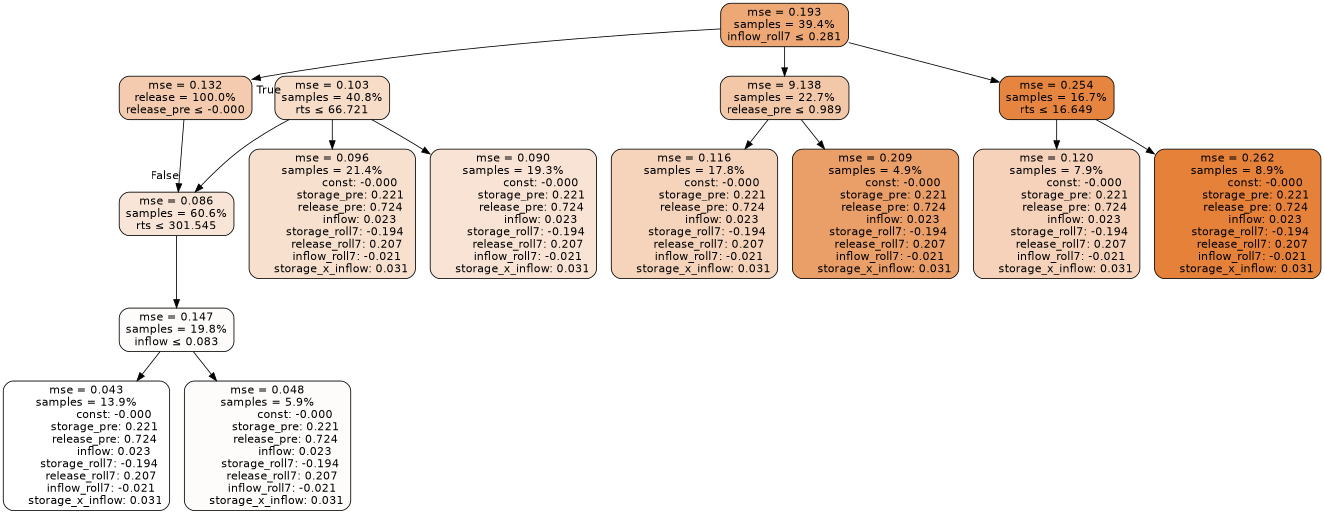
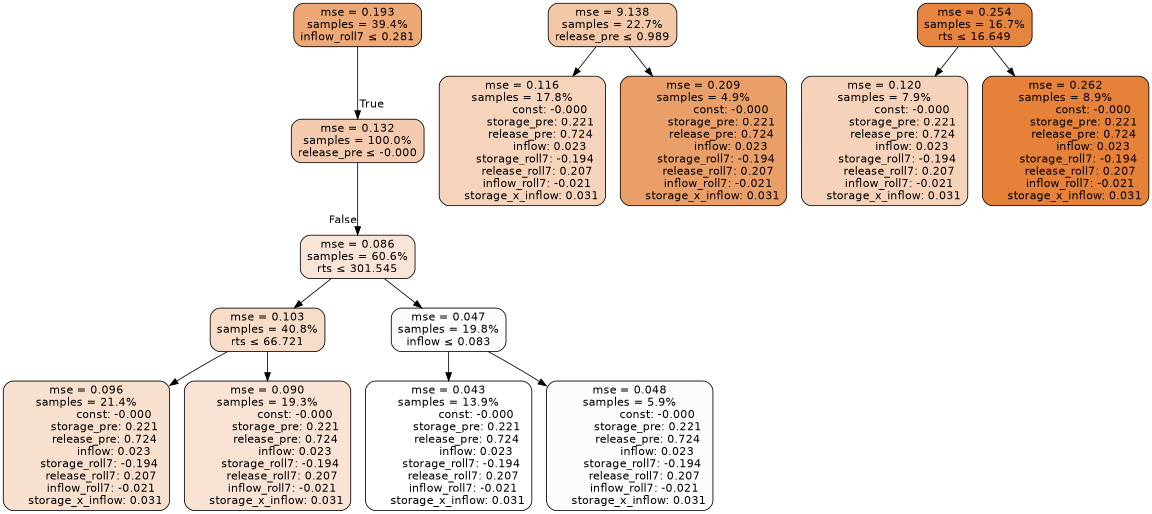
edge "mse = 0.193 samples = 39.4% inflow_roll7 ≤ 0.281" -> "mse = 9.138 samples = 22.7% release_pre ≤ 0.989": removed
edge "mse = 0.193 samples = 39.4% inflow_roll7 ≤ 0.281" -> "mse = 0.254 samples = 16.7% rts ≤ 16.649": removed
node "mse = 0.132 release = 100.0% release_pre ≤ -0.000": label "mse = 0.132 release = 100.0% release_pre ≤ -0.000" -> "mse = 0.132 samples = 100.0% release_pre ≤ -0.000"
edge "mse = 0.103 samples = 40.8% rts ≤ 66.721" -> "mse = 0.086 samples = 60.6% rts ≤ 301.545": reversed
node "mse = 0.147 samples = 19.8% inflow ≤ 0.083": label "mse = 0.147 samples = 19.8% inflow ≤ 0.083" -> "mse = 0.047 samples = 19.8% inflow ≤ 0.083"
